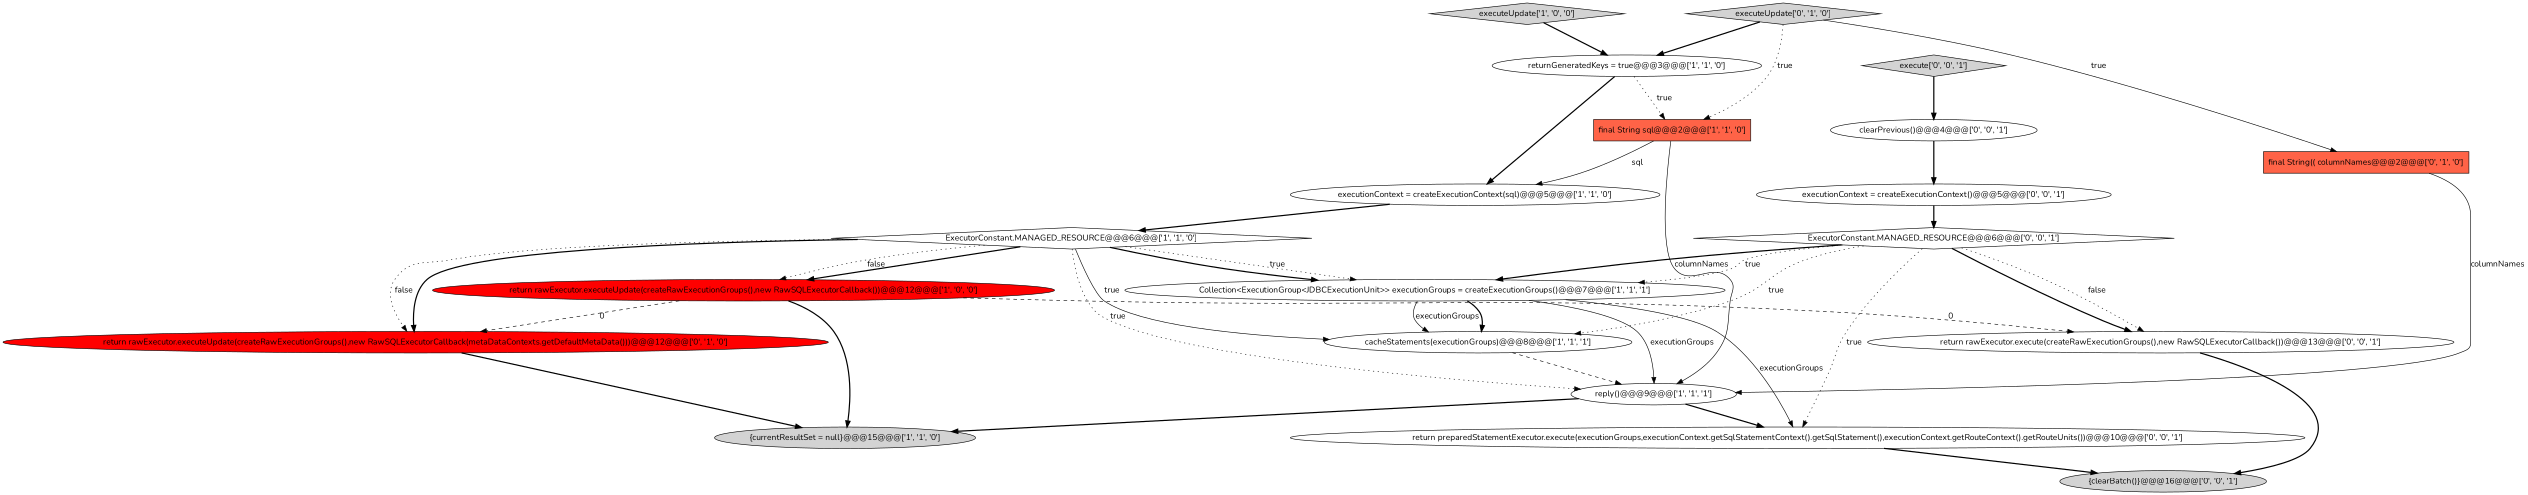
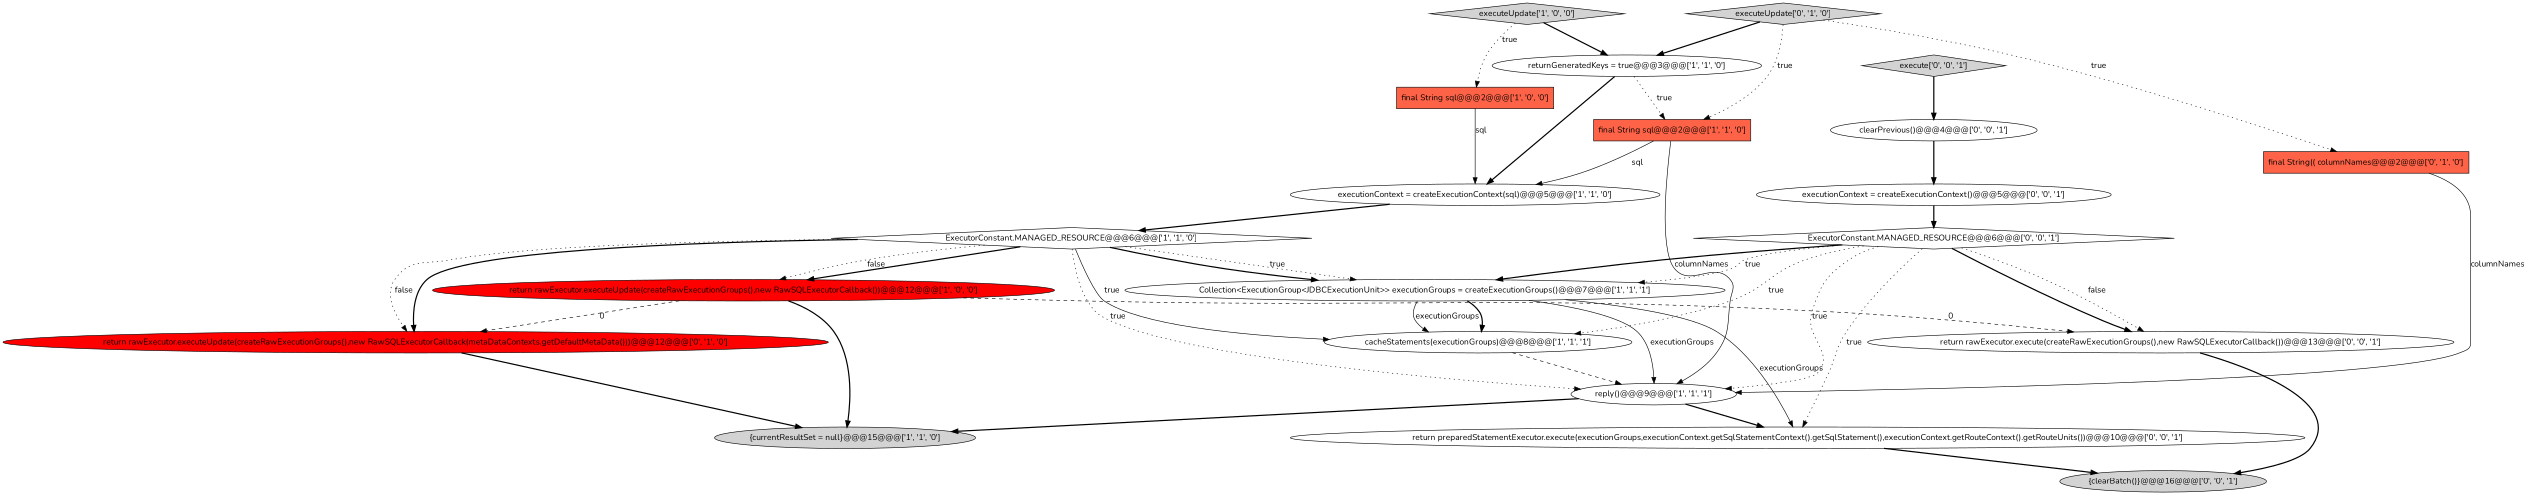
edge "executeUpdate['0', '1', '0']" -> "final String(( columnNames@@@2@@@['0', '1', '0']": style solid -> dotted
node "final String sql@@@2@@@['1', '0', '0']": added
edge "ExecutorConstant.MANAGED_RESOURCE@@@6@@@['0', '0', '1']" -> "reply()@@@9@@@['1', '1', '1']": added, label "true"
